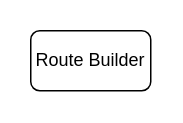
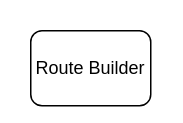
node "Route Builder": size 120x60 -> 120x75
